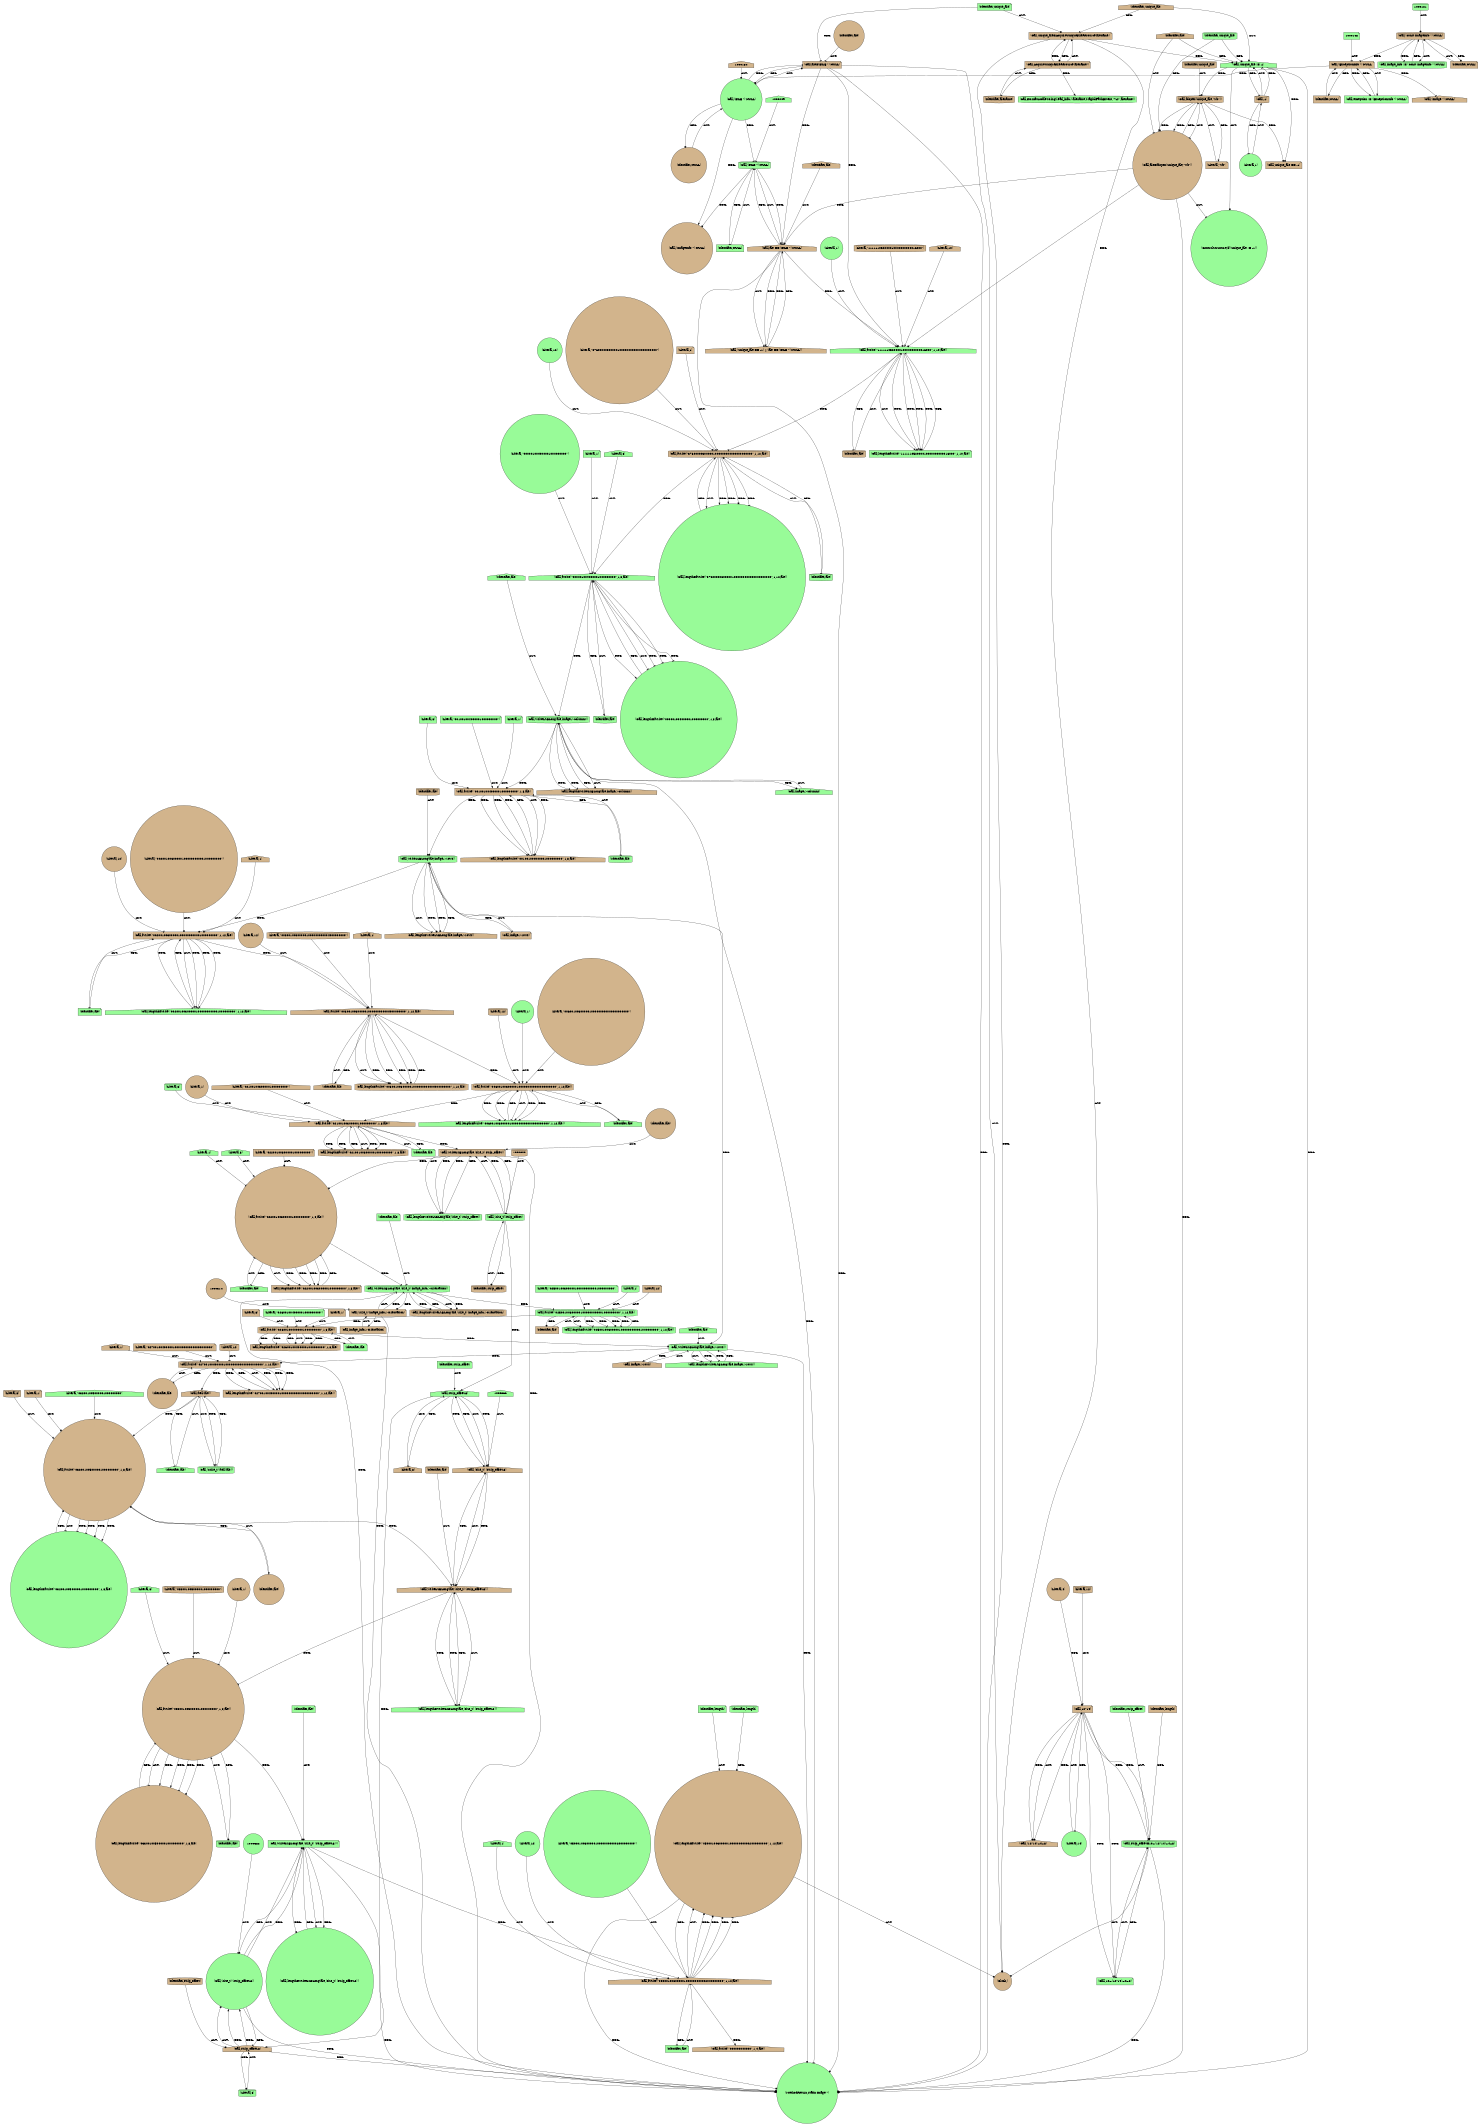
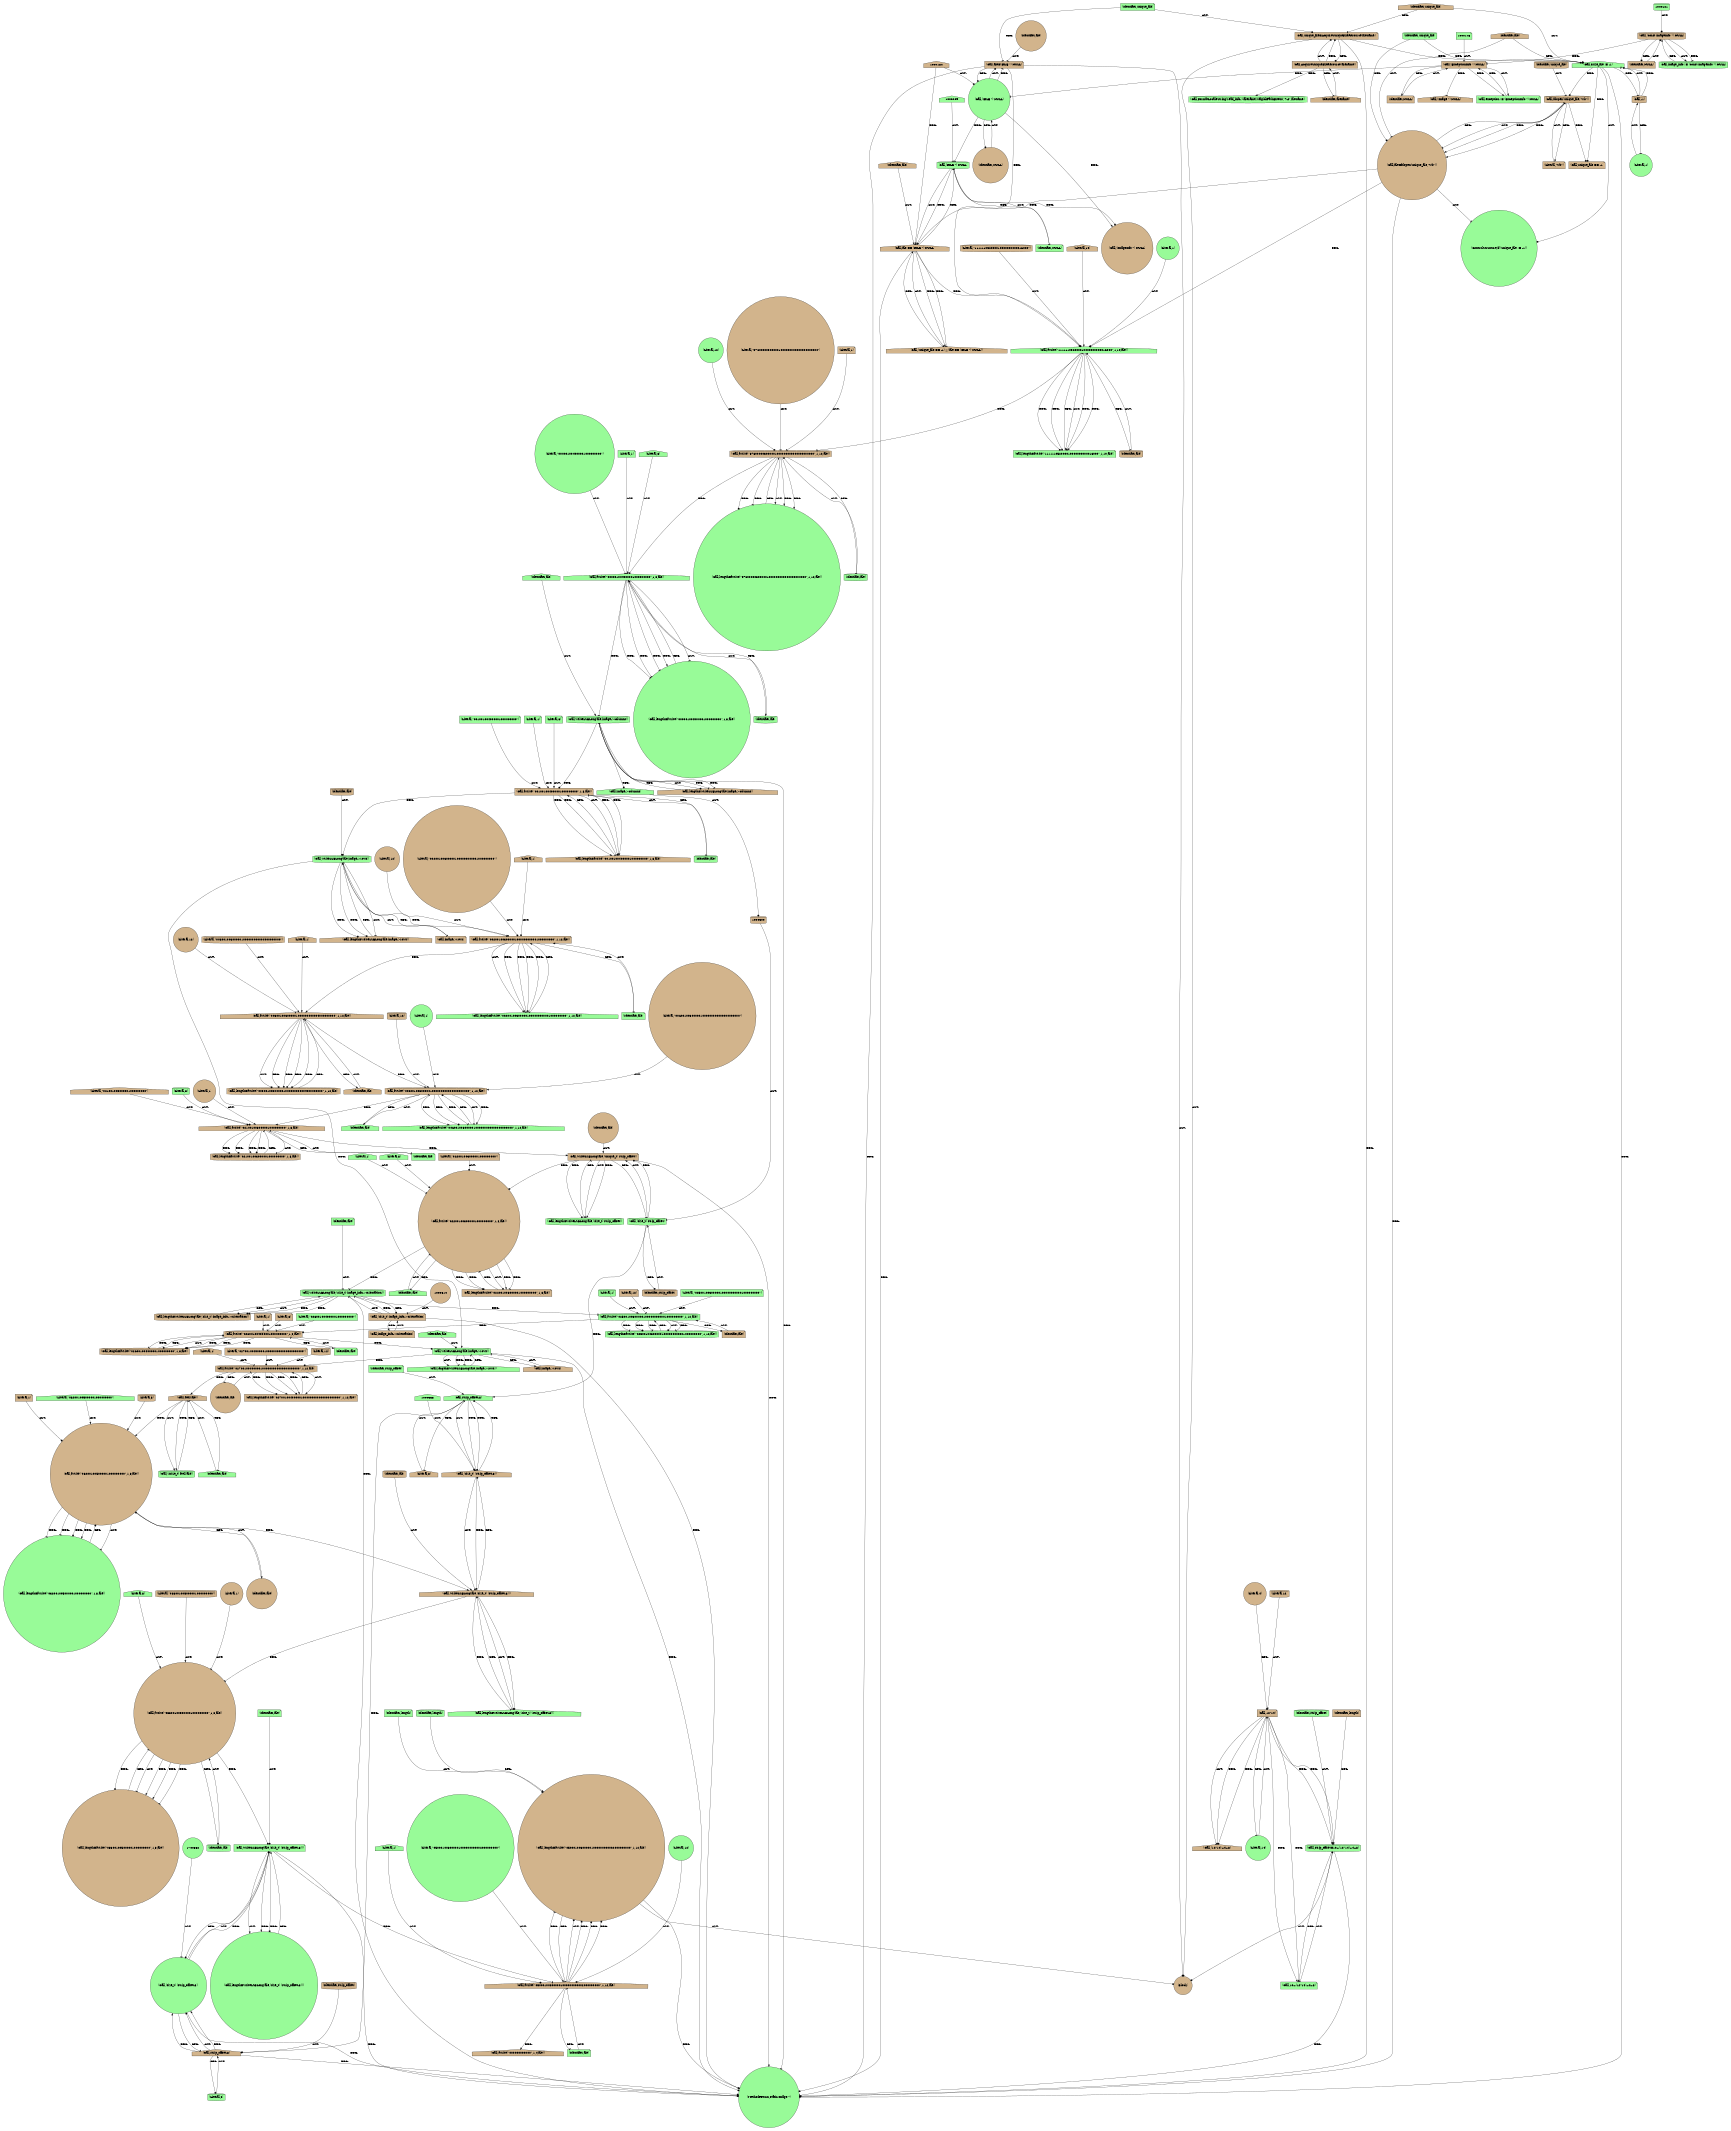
node "(Call,unique_file != -1)": label "(Call,unique_file != -1)" -> "(Call,ssize_file != -1)"
node "(Identifier,filename)": shape cylinder -> house
edge "(Call,file=(FILE *) NULL)" -> "(Call,file == (FILE *) NULL)": now "1000184" -> "(Call,file == (FILE *) NULL)"
edge "(Call,image->columns)" -> "(Call,WriteLSBLong(file,image->columns))": now "(Call,image->columns)" -> "1000300"
node "(Call,WriteLSBLong(file,(size_t) strip_offset))": label "(Call,WriteLSBLong(file,(size_t) strip_offset))" -> "(Call,WriteLSBLong(file,(unique_t) strip_offset))"
node "1000382": label "1000382" -> "1700382"
